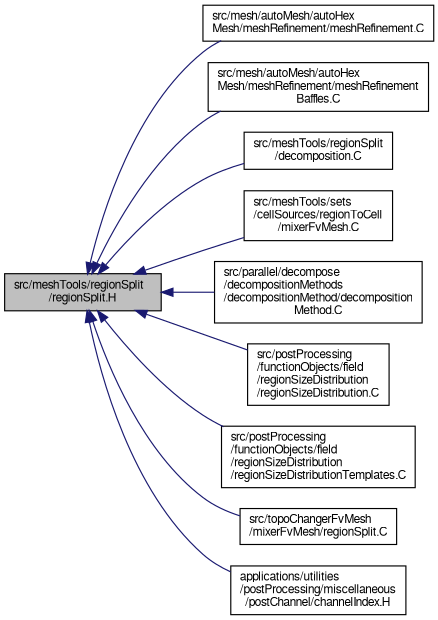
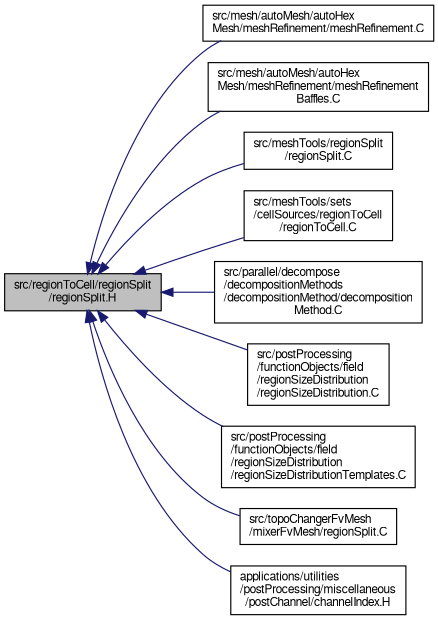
node "src/meshTools/regionSplit /decomposition.C": label "src/meshTools/regionSplit /decomposition.C" -> "src/meshTools/regionSplit /regionSplit.C"
node "src/meshTools/sets /cellSources/regionToCell /mixerFvMesh.C": label "src/meshTools/sets /cellSources/regionToCell /mixerFvMesh.C" -> "src/meshTools/sets /cellSources/regionToCell /regionToCell.C"
node "src/meshTools/regionSplit /regionSplit.H": label "src/meshTools/regionSplit /regionSplit.H" -> "src/regionToCell/regionSplit /regionSplit.H"
